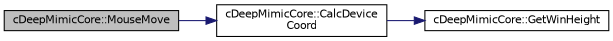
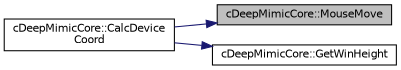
edge "cDeepMimicCore::MouseMove" -> "cDeepMimicCore::CalcDevice Coord": reversed
